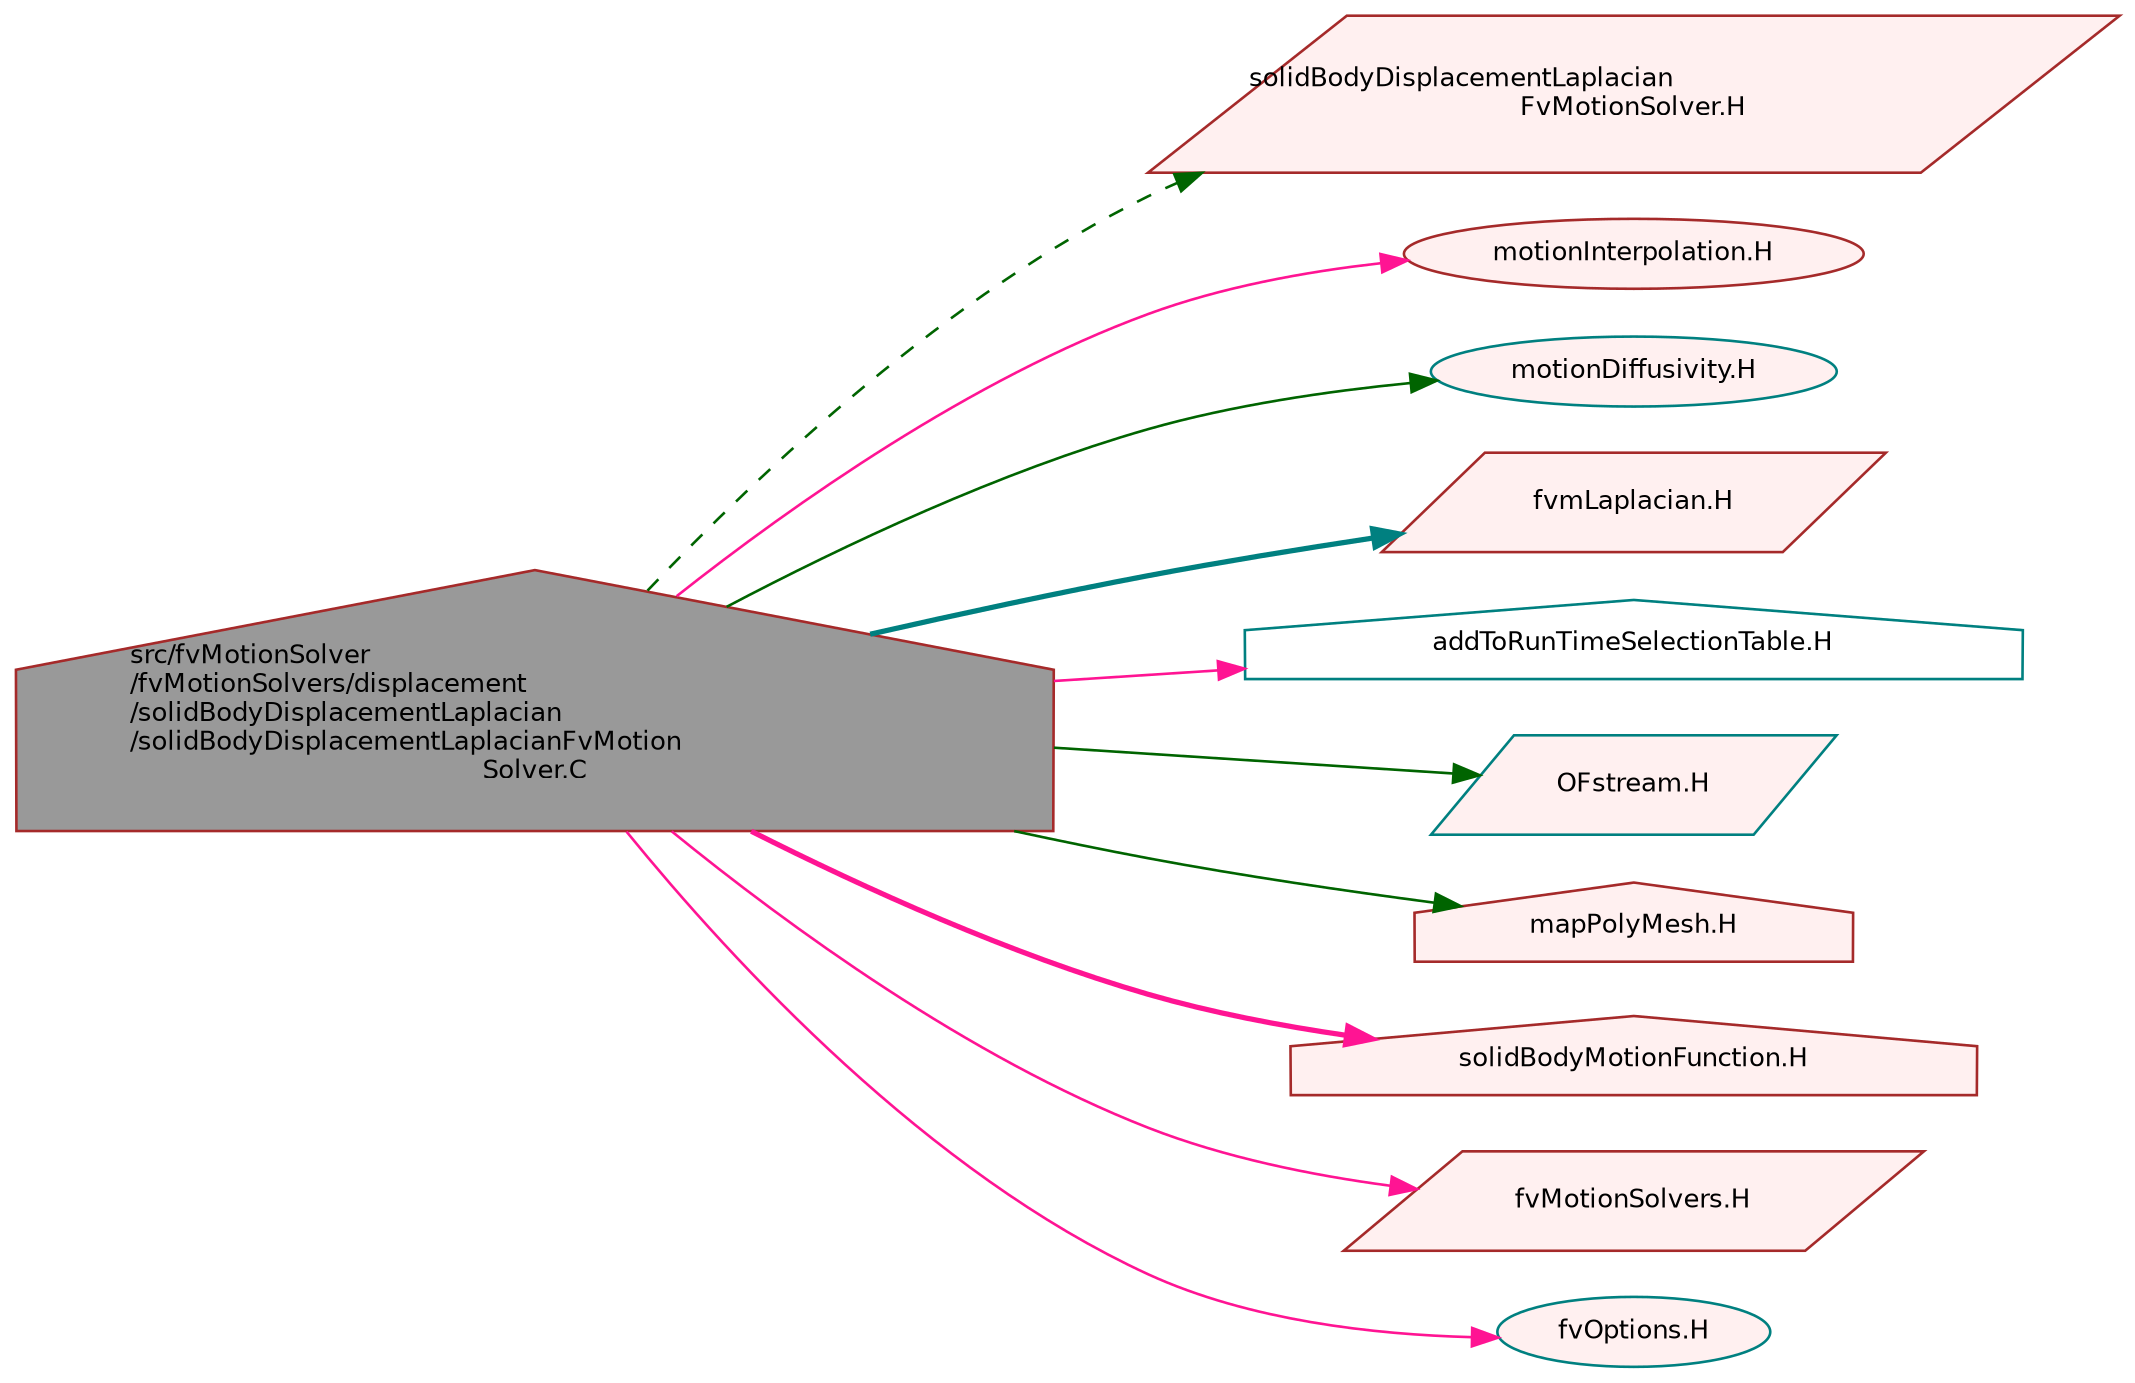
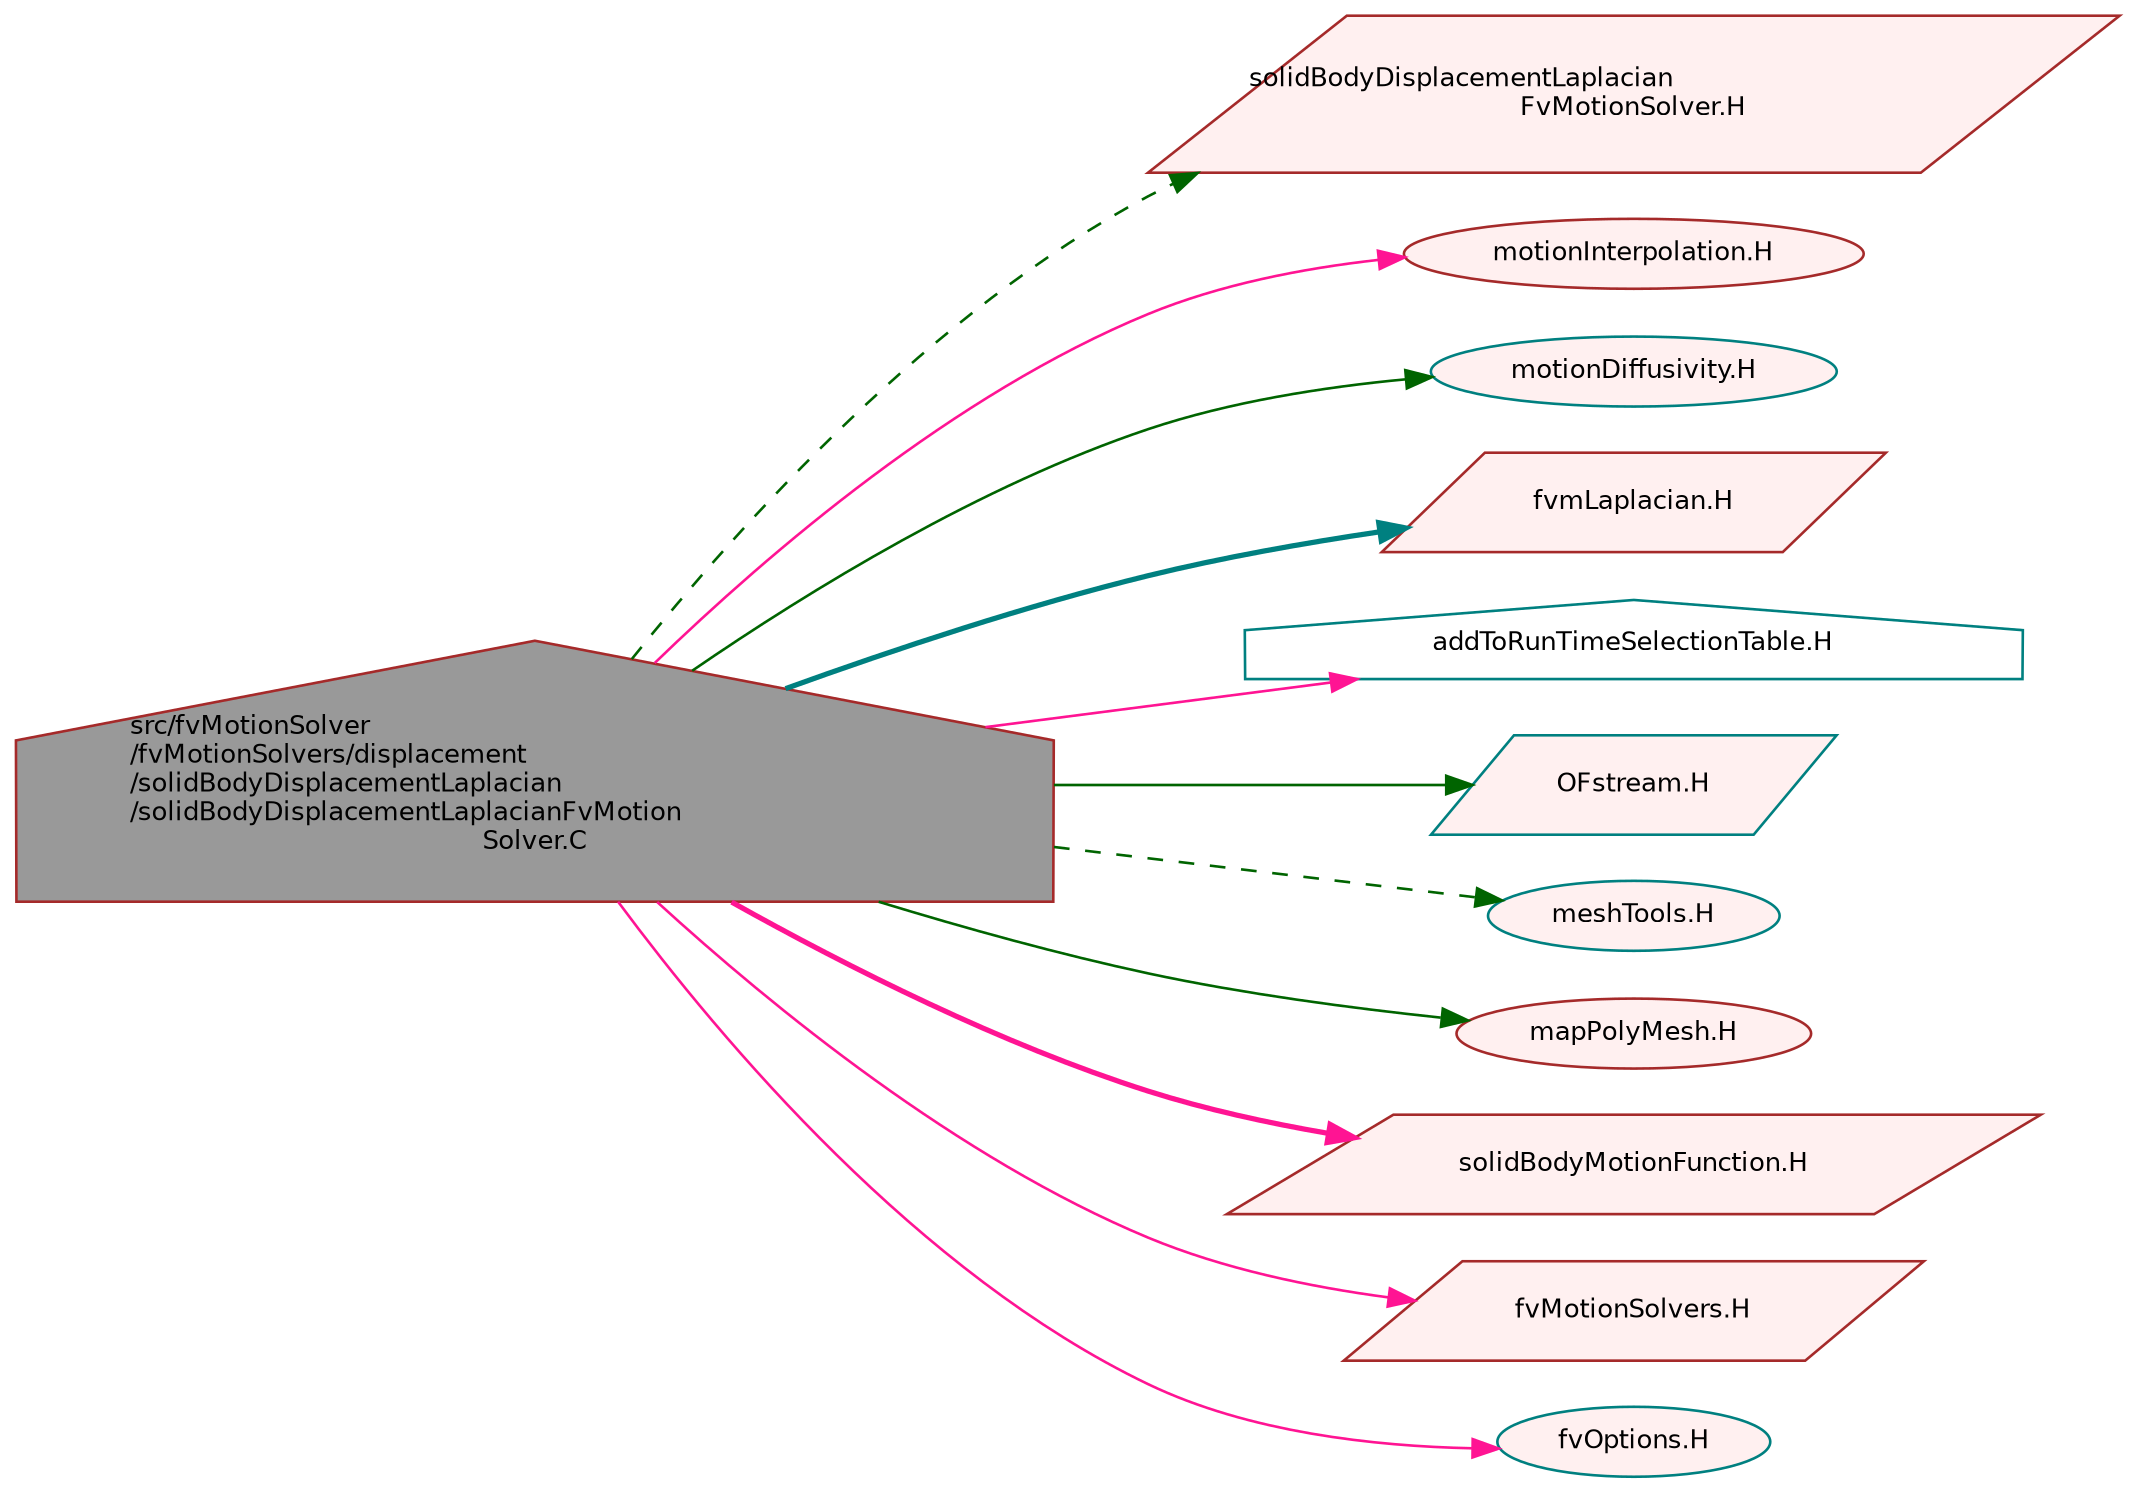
node "meshTools.H": added
node "mapPolyMesh.H": shape house -> ellipse
node "solidBodyMotionFunction.H": shape house -> parallelogram
